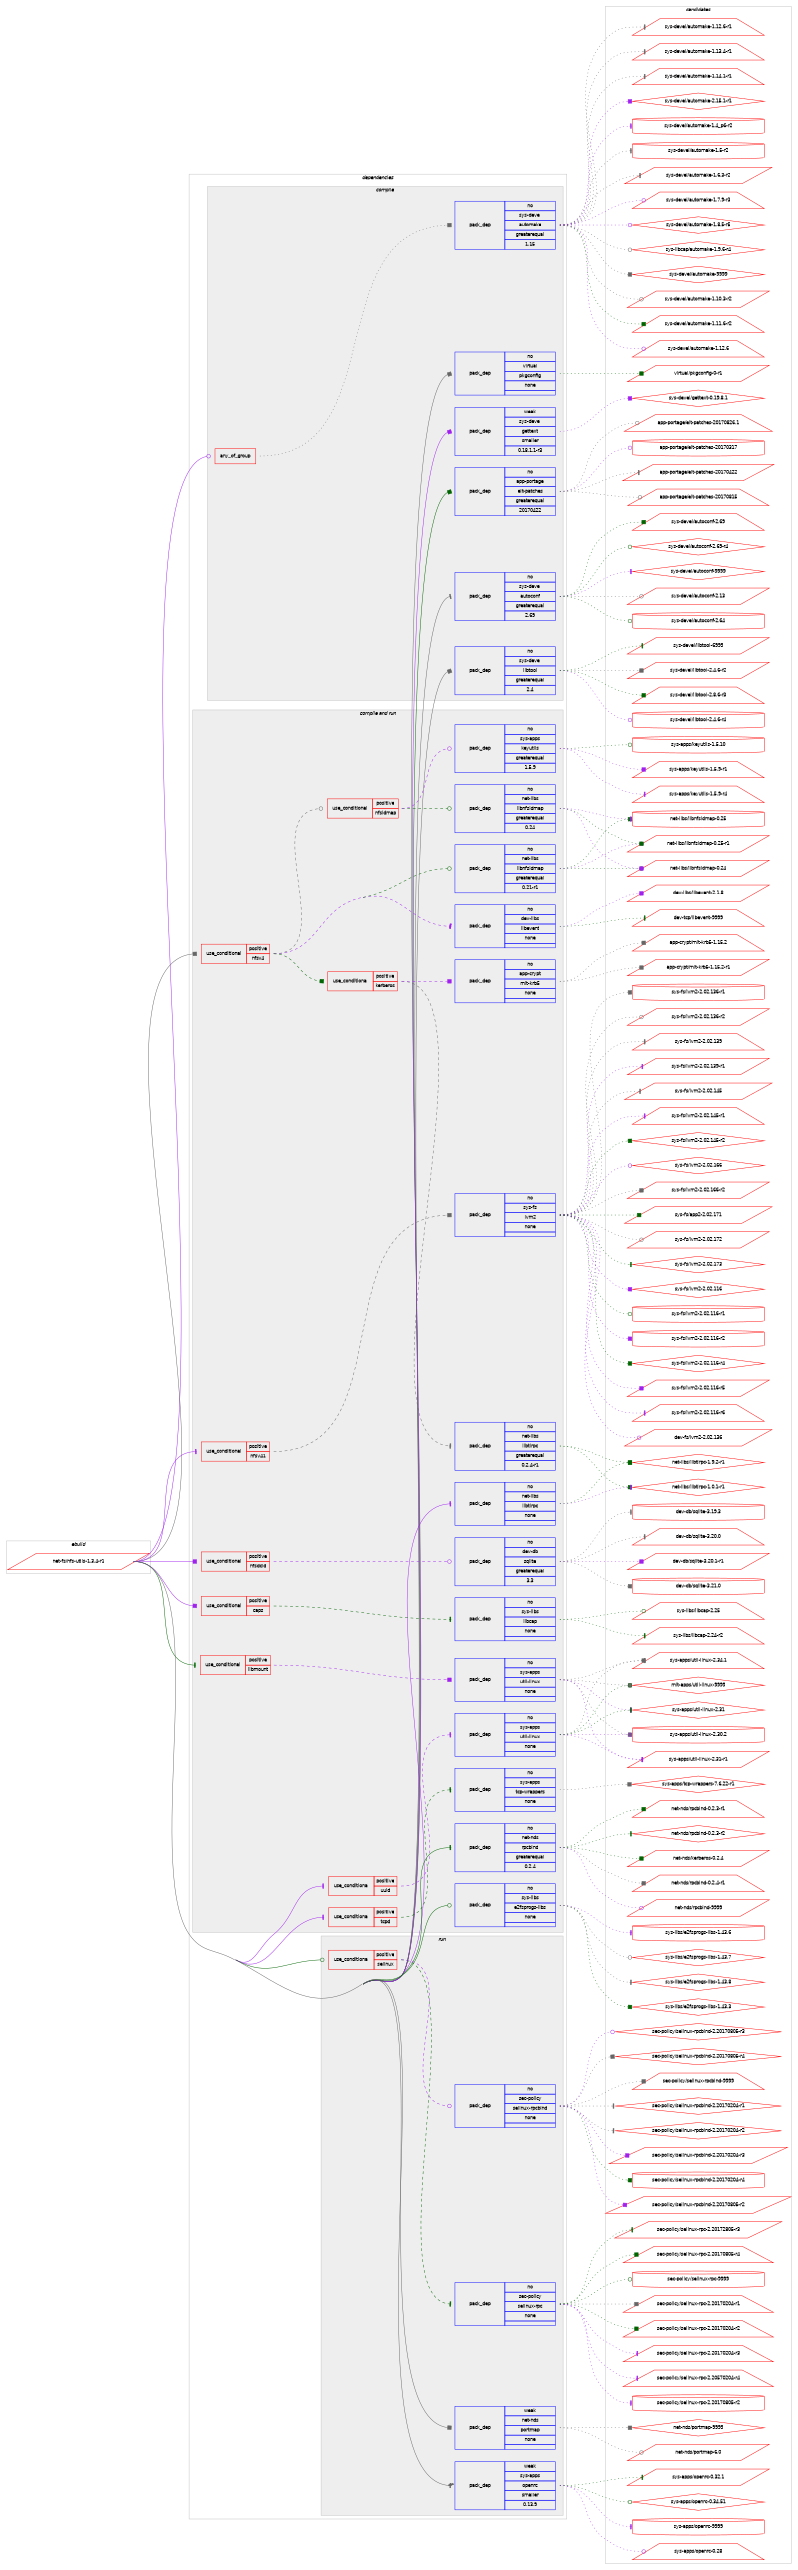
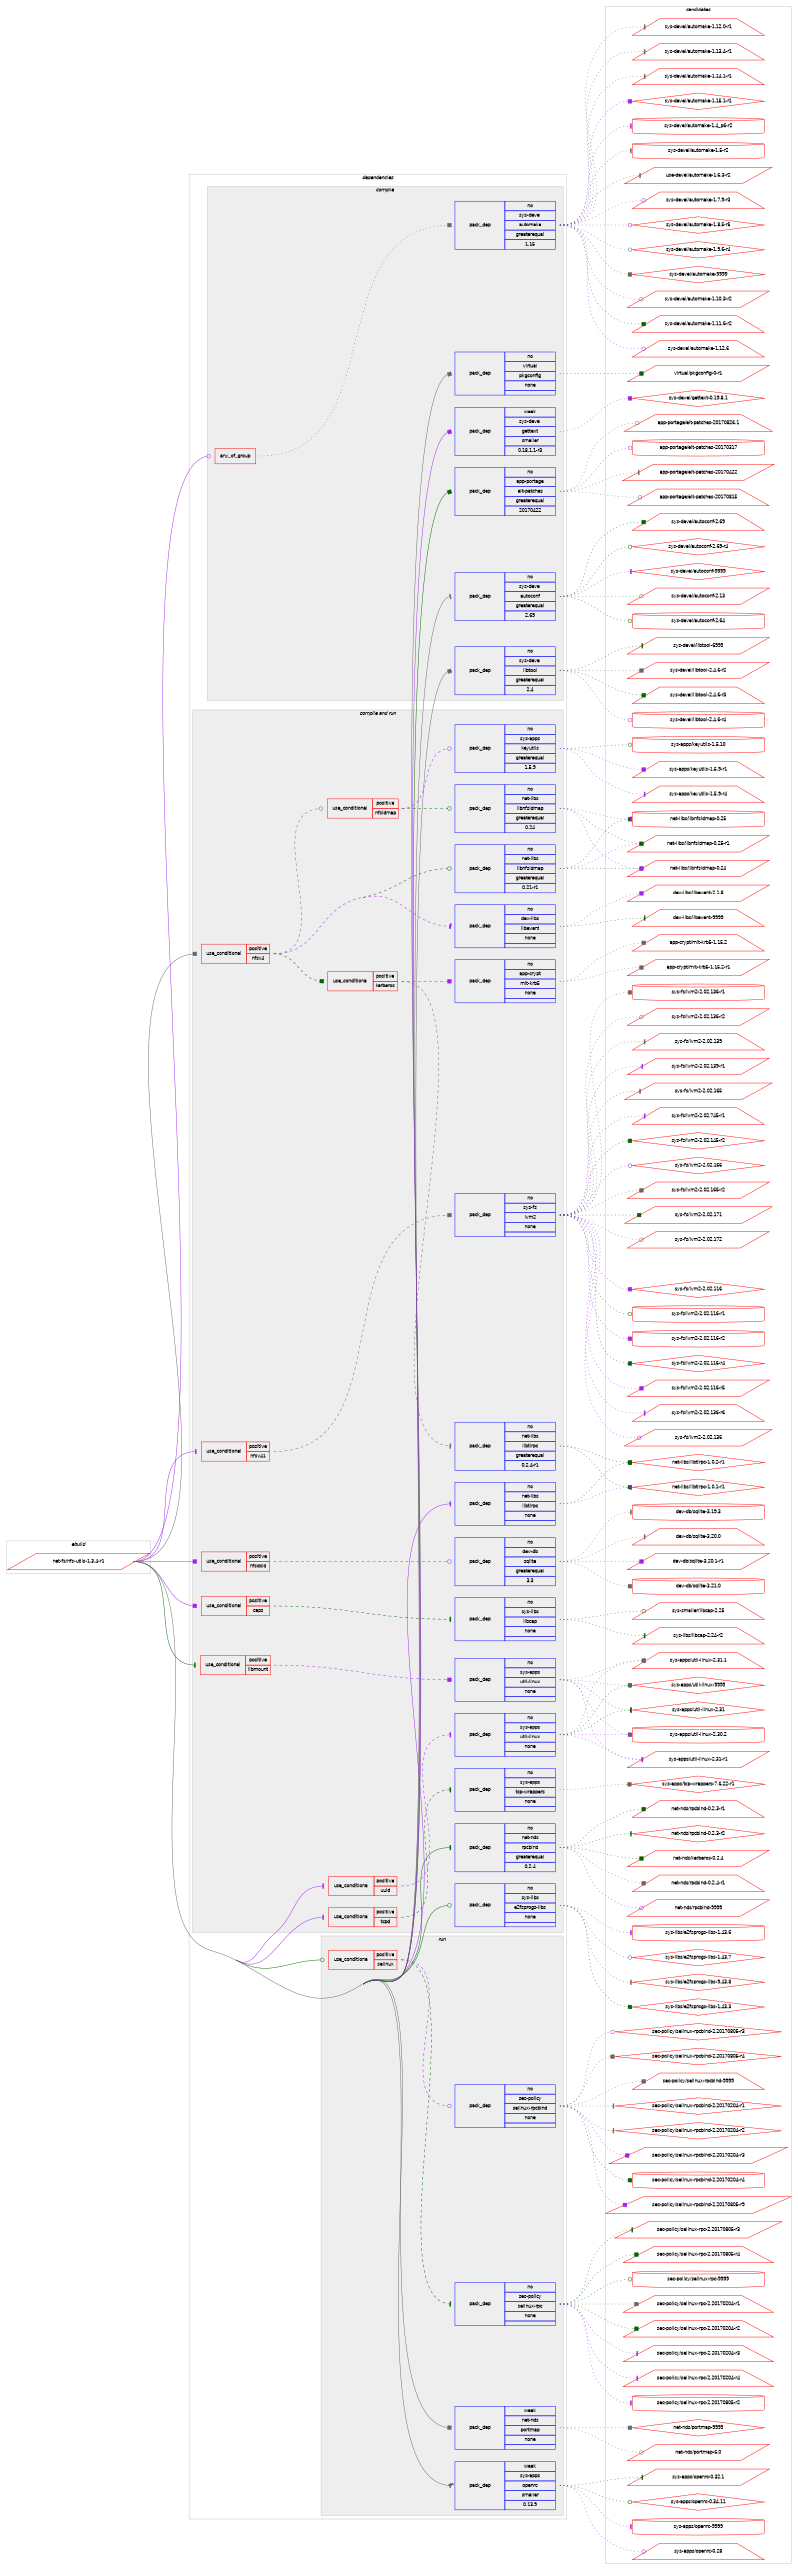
node "sys-devel/automake-1.12.6-r1": label "sys-devel/automake-1.12.6-r1" -> "sys-devel/automake-1.12.0-r1"
node "sys-devel/automake-2.15.1-r1": label "sys-devel/automake-2.15.1-r1" -> "sys-devel/automake-1.15.1-r1"
node "sys-devel/automake-1.6.3-r2": label "sys-devel/automake-1.6.3-r2" -> "use-devel/automake-1.6.3-r2"
node "sys-libcap/automake-1.9.6-r4": label "sys-libcap/automake-1.9.6-r4" -> "sys-devel/automake-1.9.6-r4"
node "sys-devel/libtool-2.8.6-r3": label "sys-devel/libtool-2.8.6-r3" -> "sys-devel/libtool-2.4.6-r3"
node "dev-tcp/libevent-9999": label "dev-tcp/libevent-9999" -> "dev-libs/libevent-9999"
node "sys-fs/lvm2-2.02.145": label "sys-fs/lvm2-2.02.145" -> "sys-fs/lvm2-2.02.165"
node "sys-fs/lvm2-2.02.145-r1": label "sys-fs/lvm2-2.02.145-r1" -> "sys-fs/lvm2-2.02.745-r1"
node "sys-fs/app2-2.02.171": label "sys-fs/app2-2.02.171" -> "sys-fs/lvm2-2.02.171"
node "sys-fs/lvm2-2.02.173": removed
node "sys-fs/lvm2-2.02.116-r6": label "sys-fs/lvm2-2.02.116-r6" -> "sys-fs/lvm2-2.02.136-r6"
node "dev-fs/lvm2-2.02.136": label "dev-fs/lvm2-2.02.136" -> "sys-fs/lvm2-2.02.136"
node "net-libs/libtirpc-1.9.2-r1": label "net-libs/libtirpc-1.9.2-r1" -> "net-libs/libtirpc-1.0.2-r1"
node "sys-libs/libcap-2.25": label "sys-libs/libcap-2.25" -> "sys-smaller/libcap-2.25"
node "sys-apps/util-linux-2.34.1": label "sys-apps/util-linux-2.34.1" -> "sys-apps/util-linux-2.31.1"
node "mit-apps/util-linux-9999": label "mit-apps/util-linux-9999" -> "sys-apps/util-linux-9999"
node "sys-libs/e2fsprogs-libs-1.43.8": label "sys-libs/e2fsprogs-libs-1.43.8" -> "sys-libs/e2fsprogs-libs-9.43.8"
node "sec-policy/selinux-rpcbind-2.20170805-r2": label "sec-policy/selinux-rpcbind-2.20170805-r2" -> "sec-policy/selinux-rpcbind-2.20170805-r9"
node "sec-policy/selinux-rpc-2.20172805-r3": label "sec-policy/selinux-rpc-2.20172805-r3" -> "sec-policy/selinux-rpc-2.20170805-r3"
node "sec-policy/selinux-rpc-2.20570204-r4": label "sec-policy/selinux-rpc-2.20570204-r4" -> "sec-policy/selinux-rpc-2.20170204-r4"
node "sys-apps/openrc-0.34.51": label "sys-apps/openrc-0.34.51" -> "sys-apps/openrc-0.34.11"
